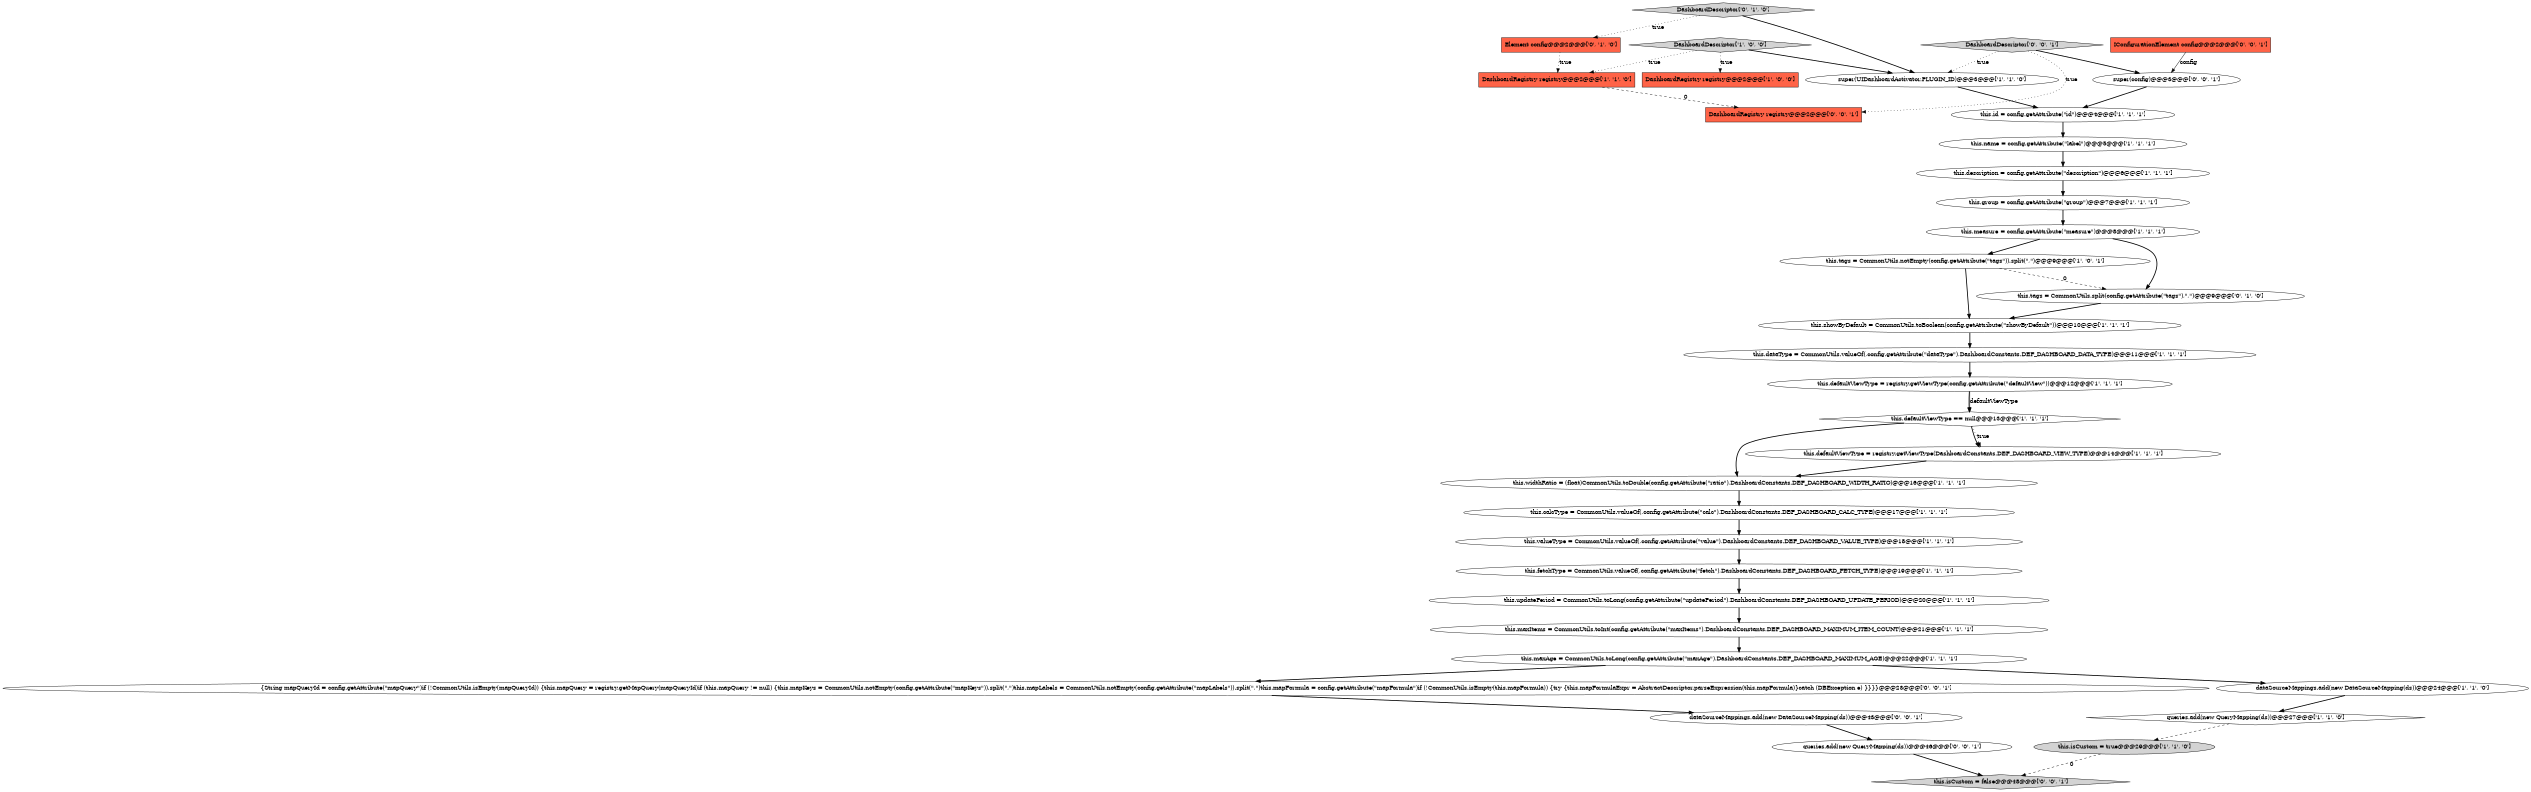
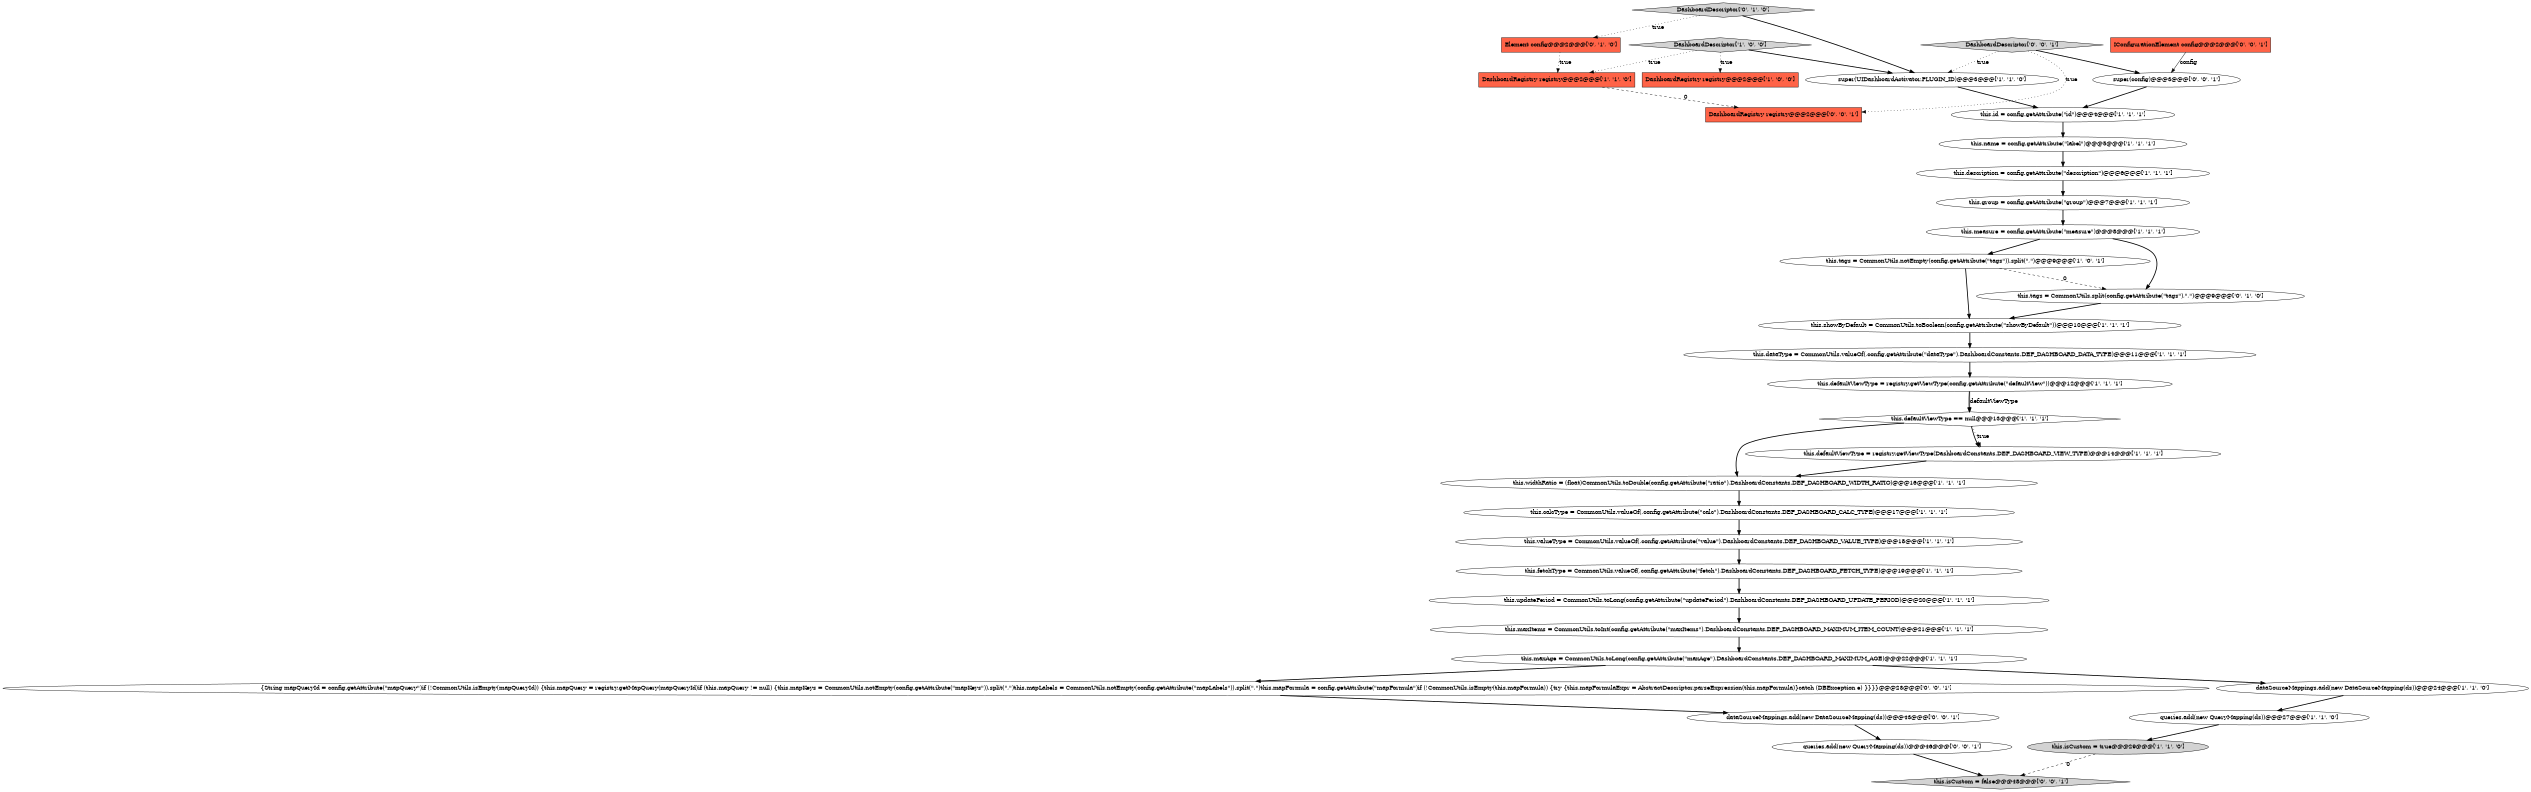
node "queries.add(new QueryMapping(ds))@@@27@@@['1', '1', '0']": shape diamond -> ellipse
edge "queries.add(new QueryMapping(ds))@@@27@@@['1', '1', '0']" -> "this.isCustom = true@@@29@@@['1', '1', '0']": style dashed -> bold
